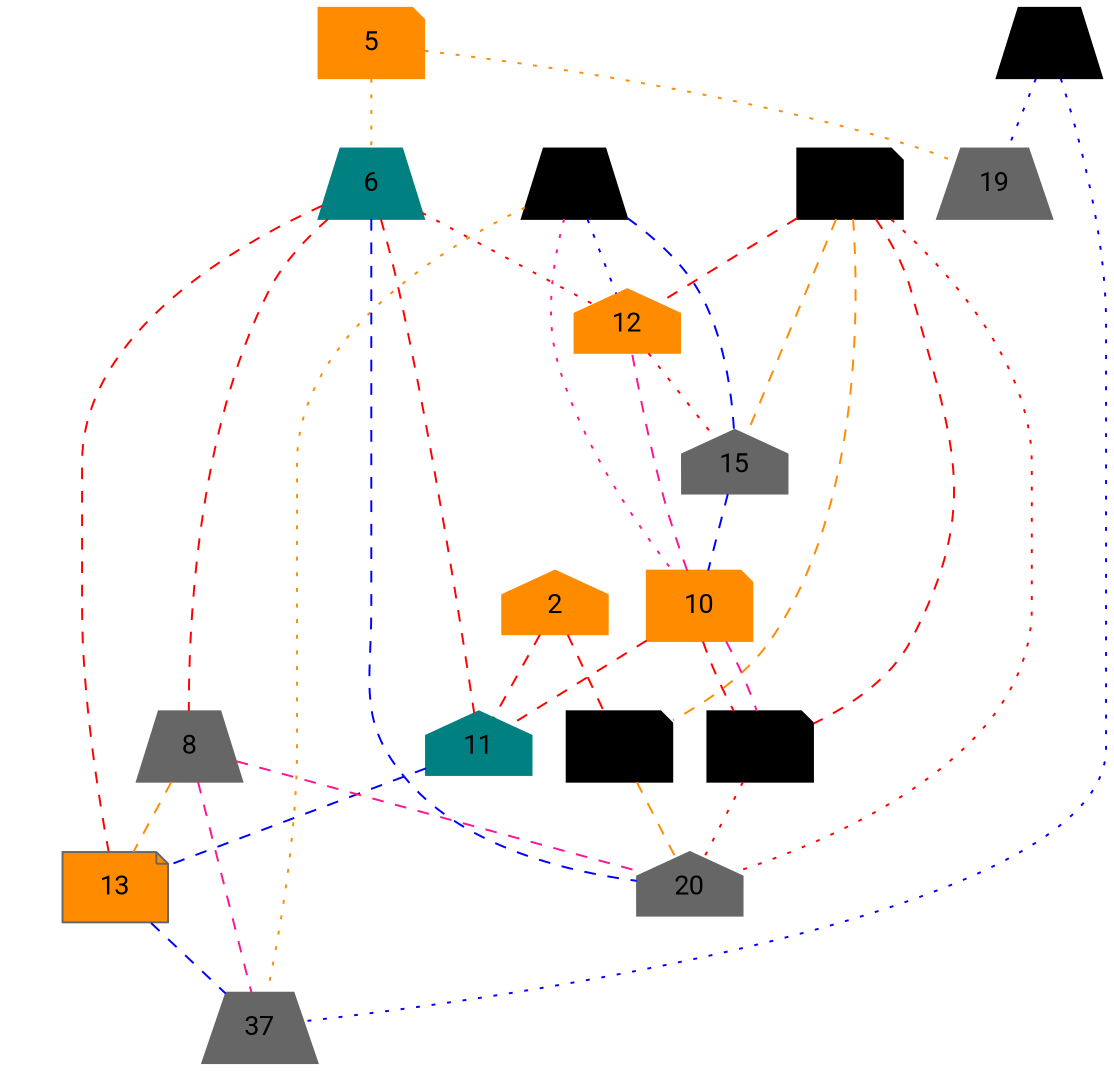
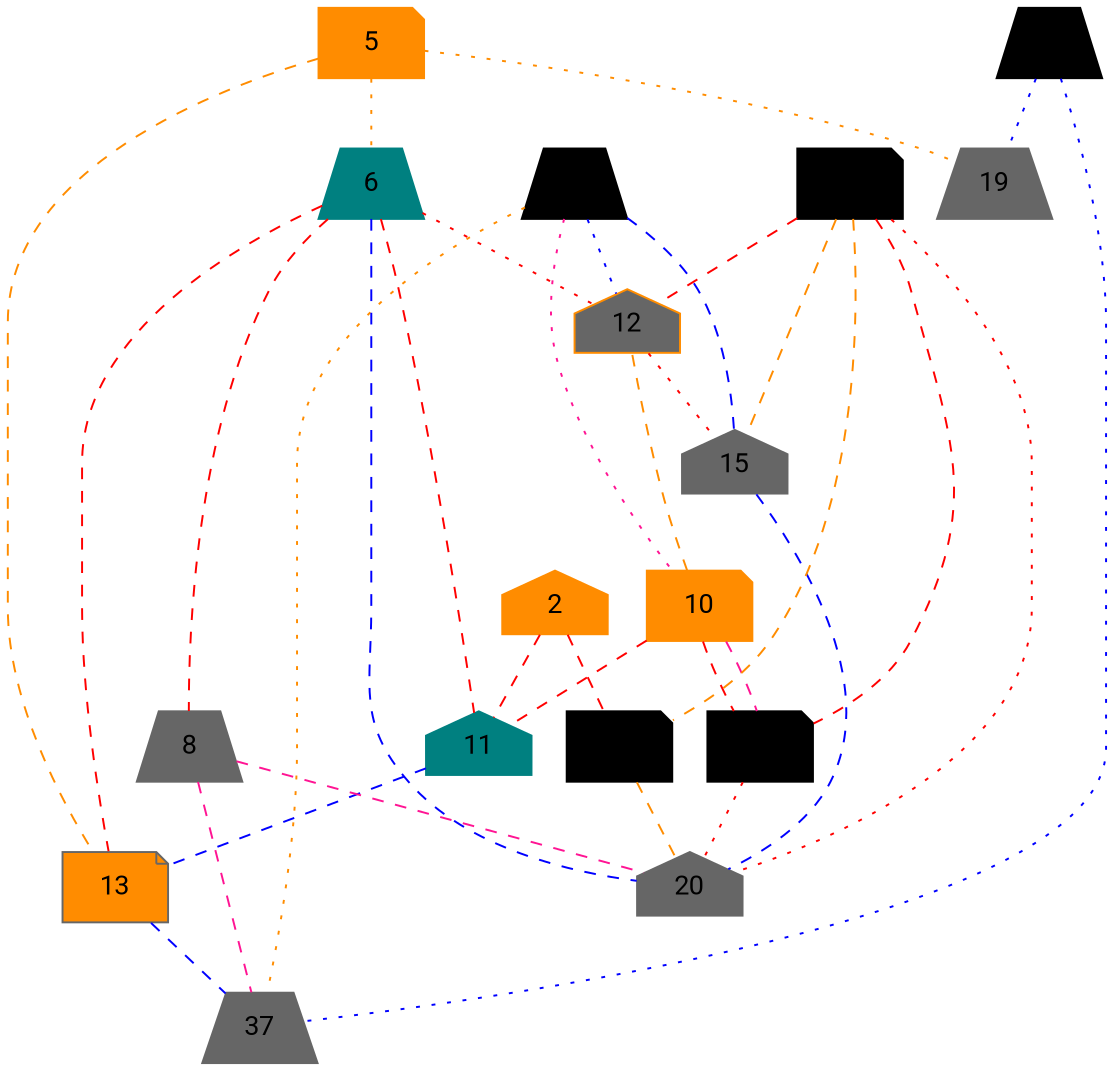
node "12": fillcolor darkorange -> gray40
edge "12" -- "10": color deeppink -> darkorange
edge "15" -- "10": now "15" -- "20"
edge "8" -- "13": now "5" -- "13"
